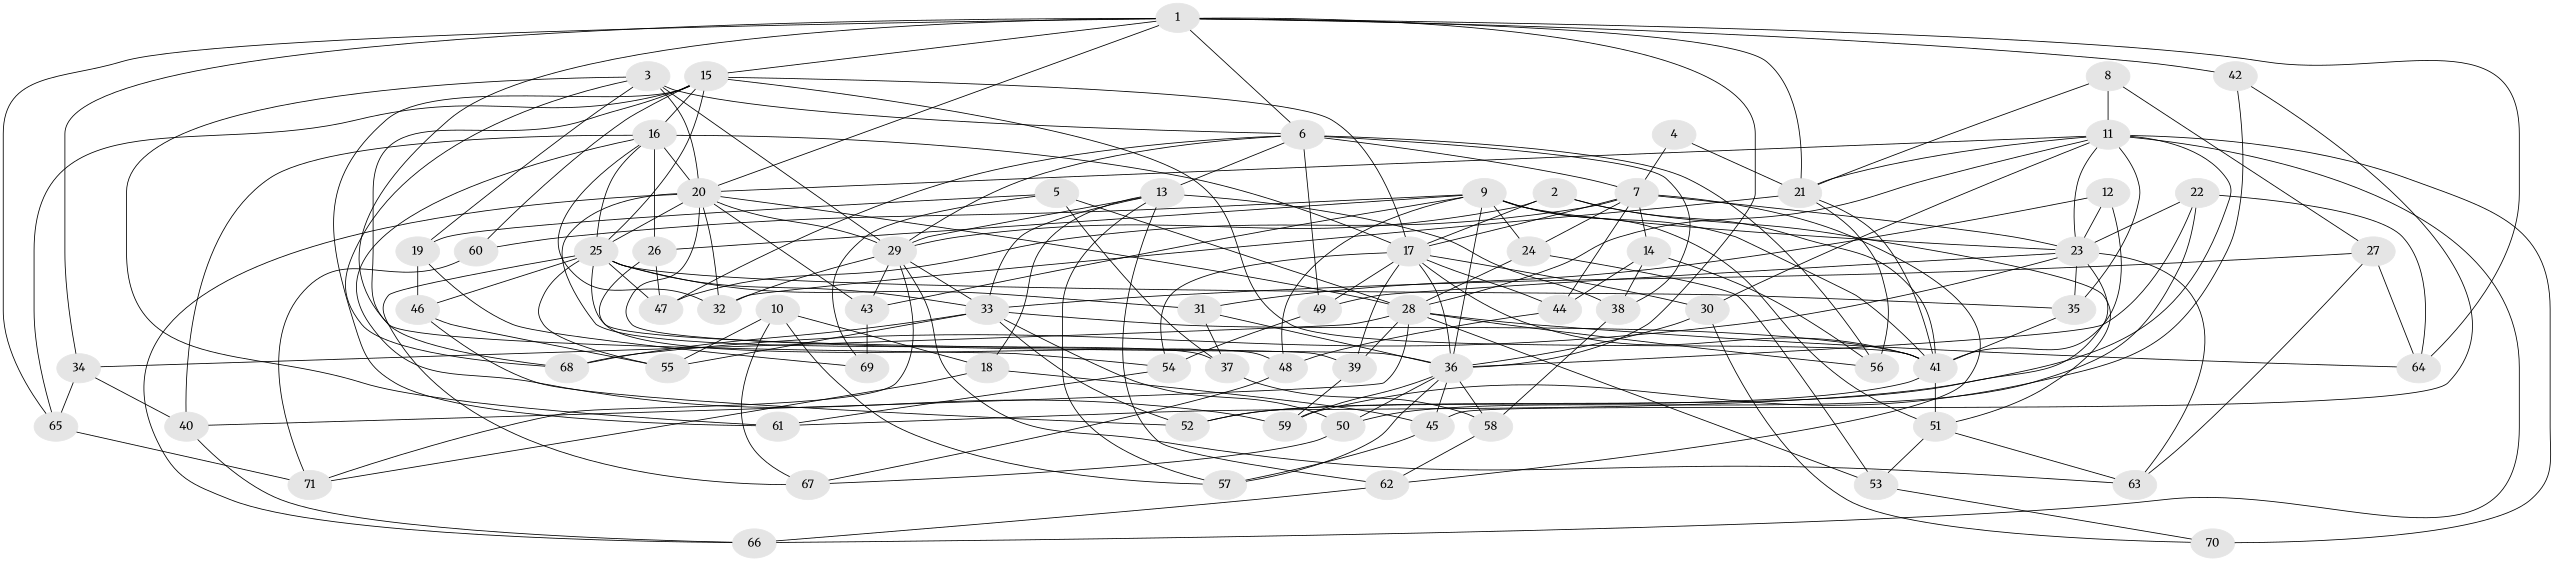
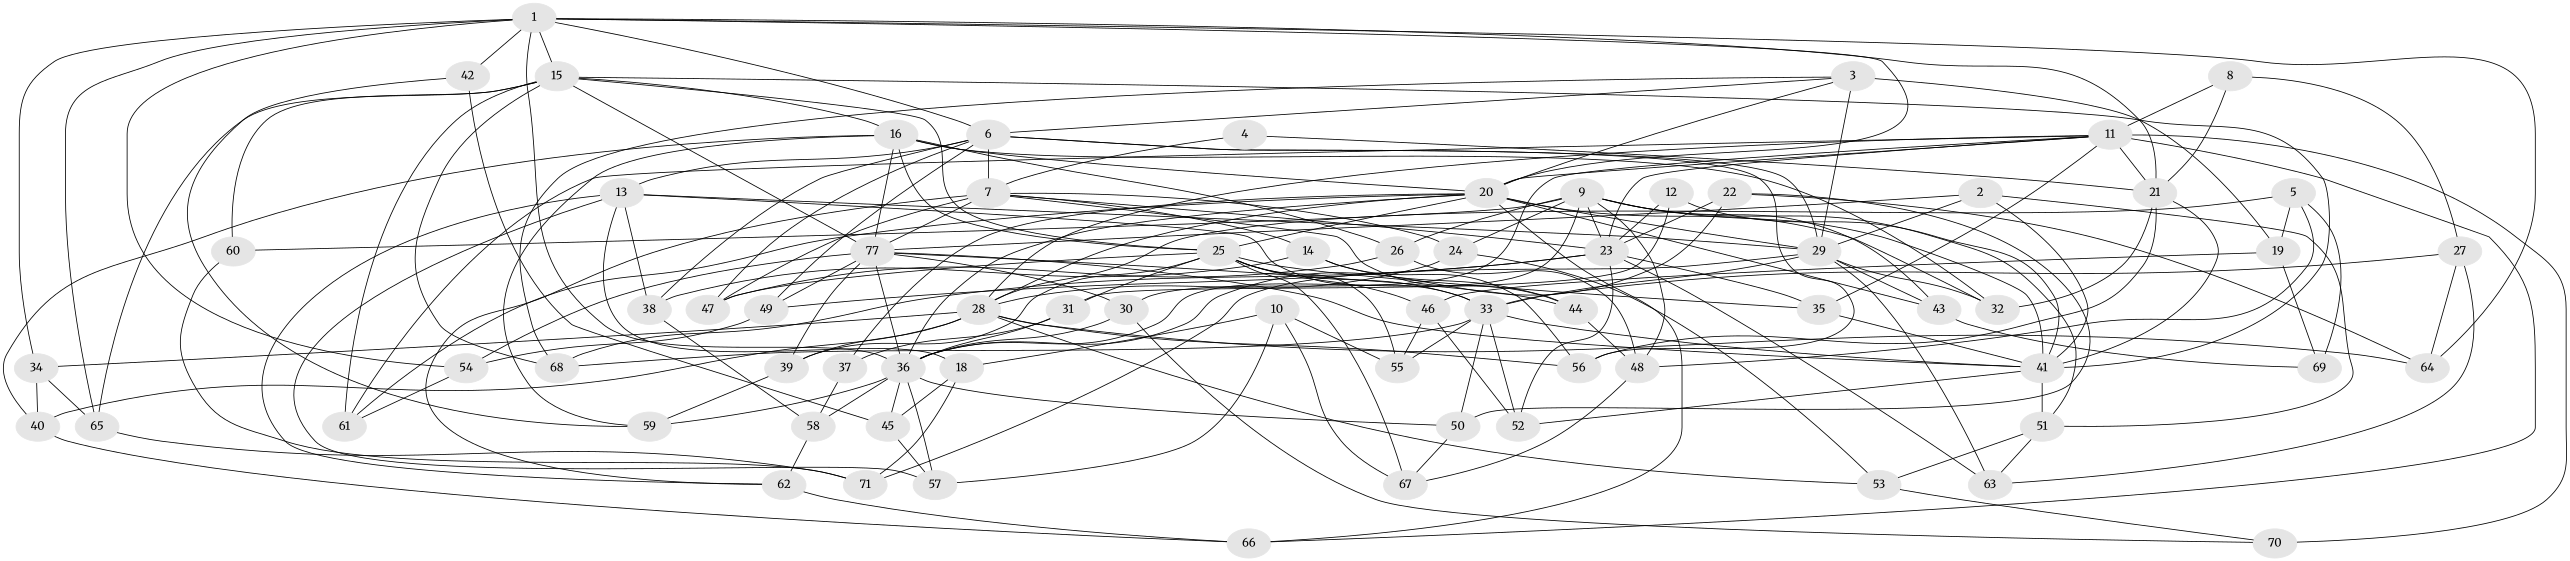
node "17": label "17" -> "77"
edge "5" -- "37": now "5" -- "48"
edge "3" -- "61": now "20" -- "61"
